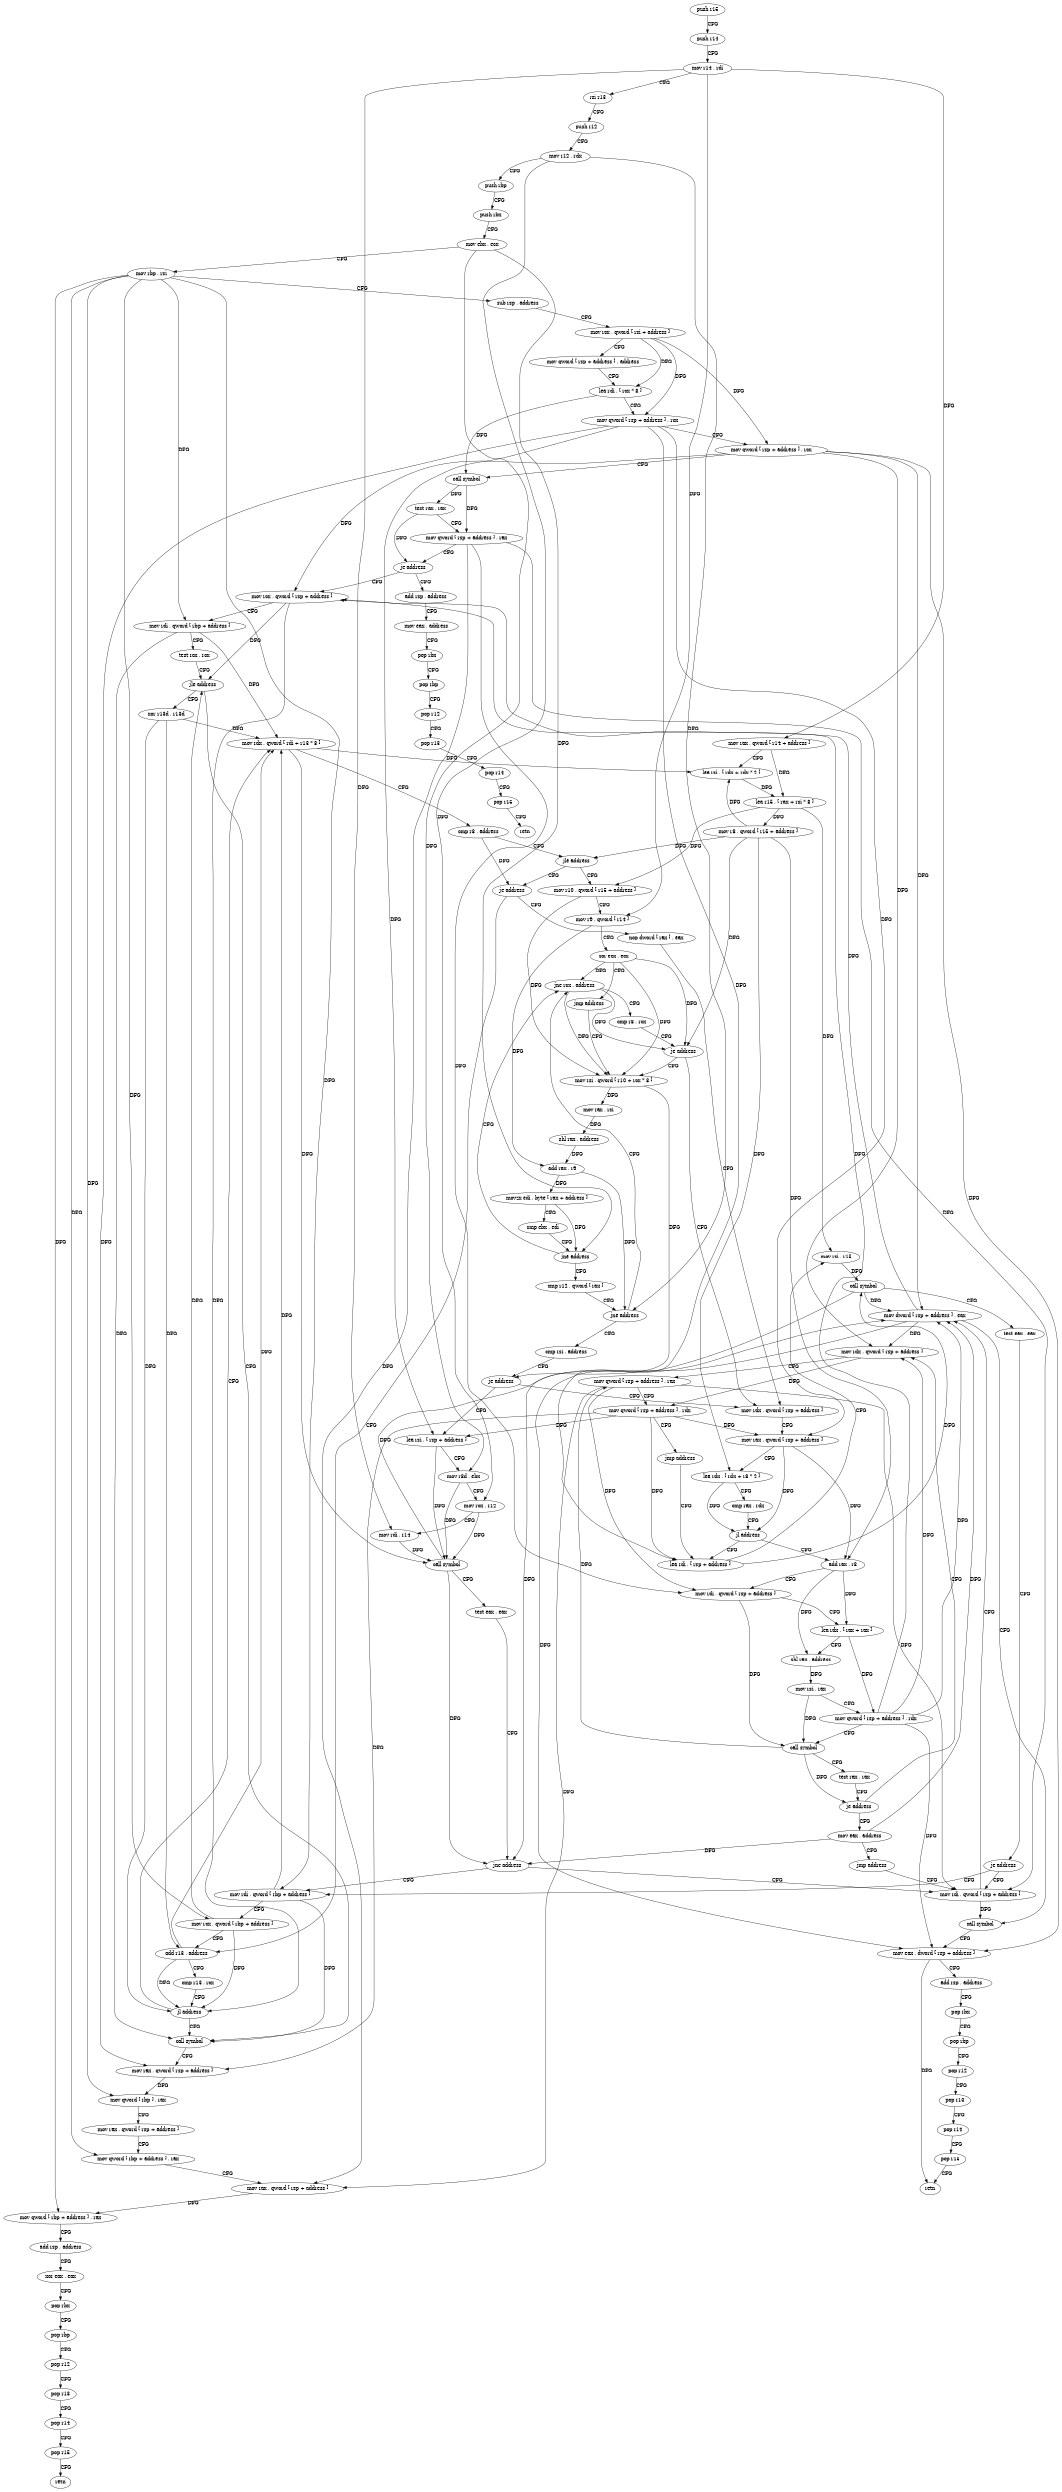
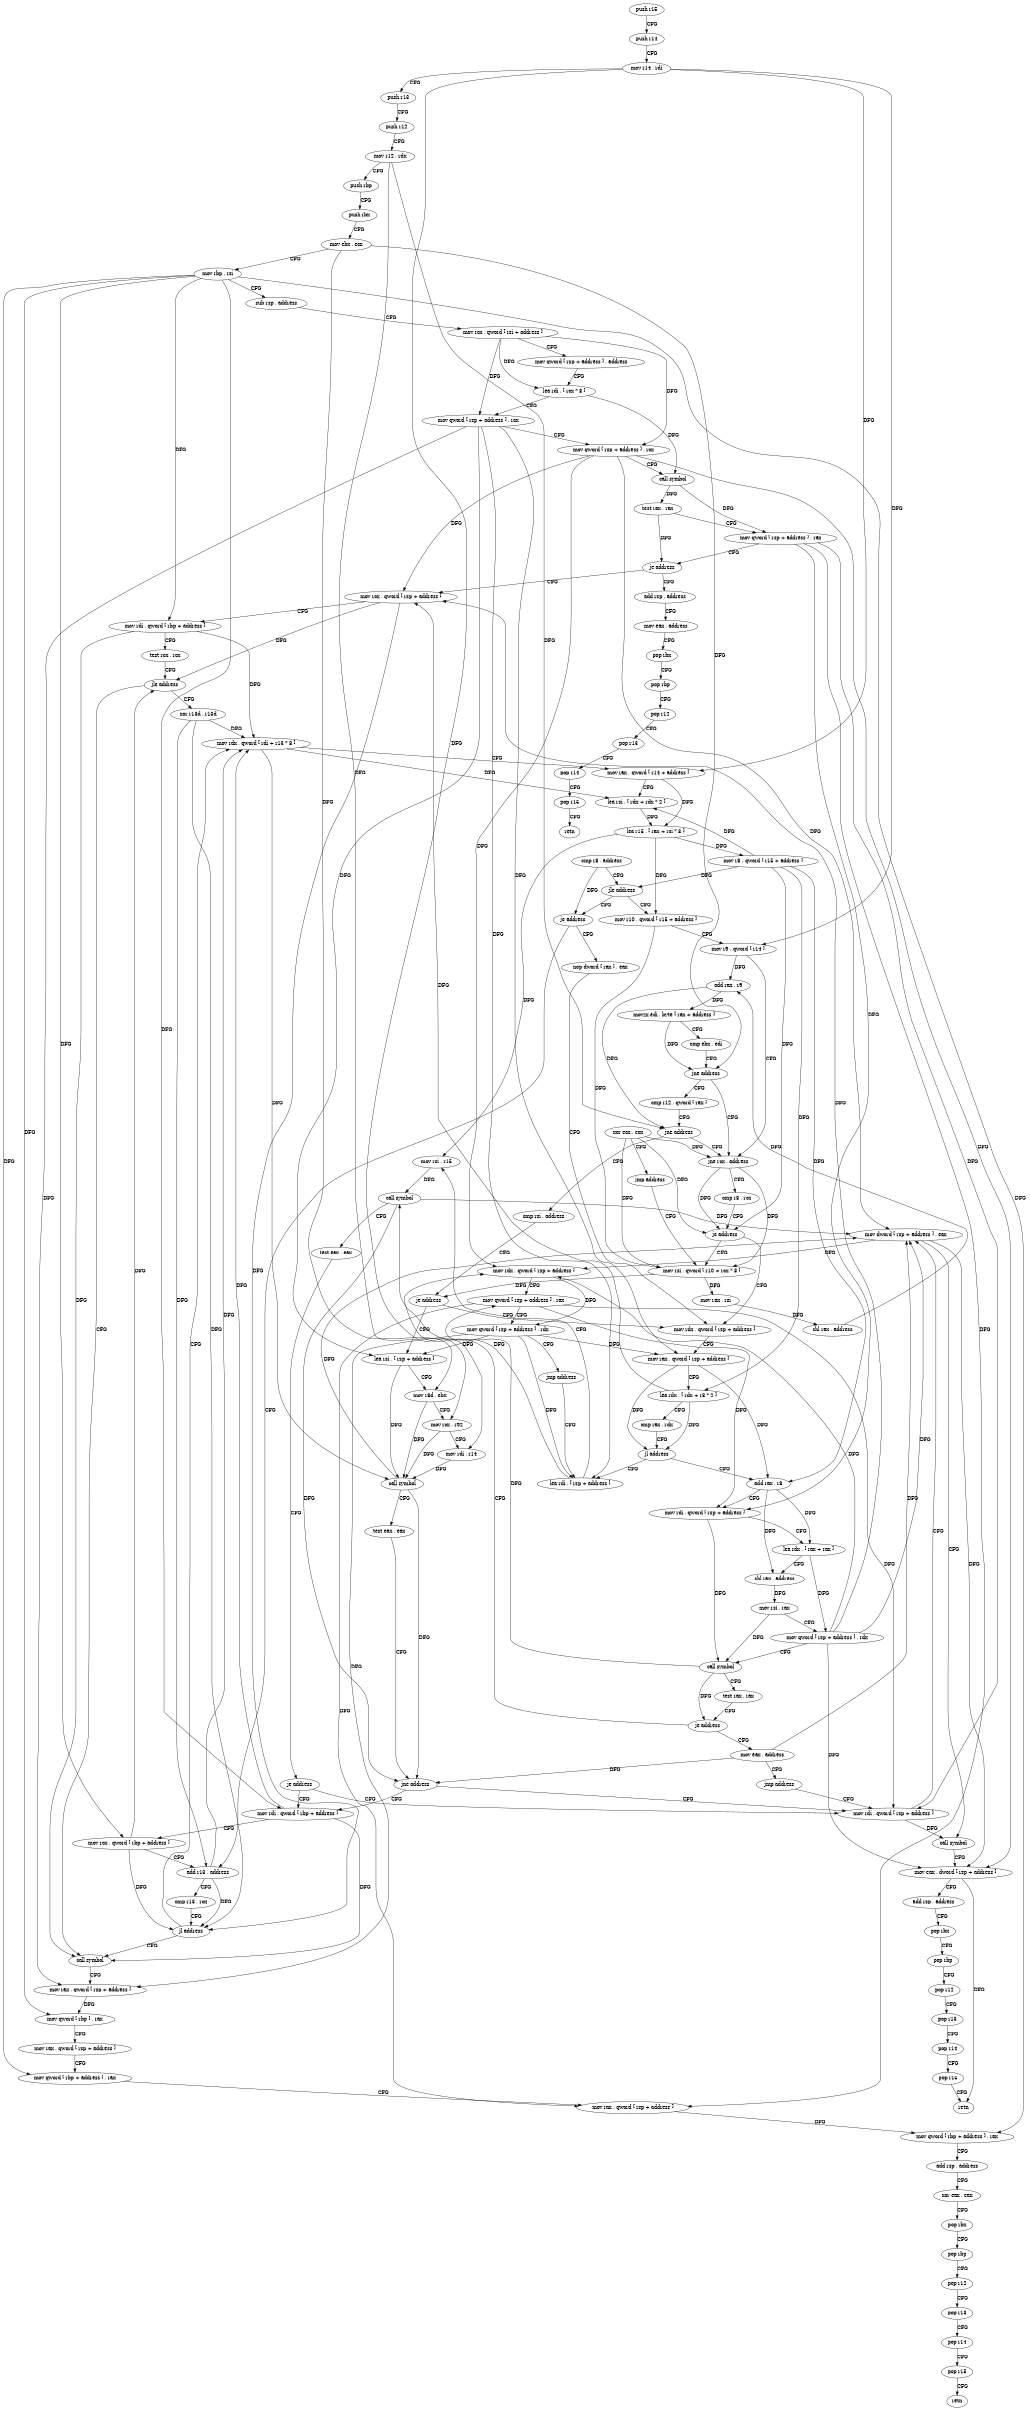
node "rsi r13": label "rsi r13" -> "push r13"
edge "mov dword [ rsp + address ] , eax" -> "mov rcx , qword [ rsp + address ]": now "lea rdx , [ rdx + r8 * 2 ]" -> "mov rcx , qword [ rsp + address ]"
edge "mov rdx , qword [ rdi + r13 * 8 ]" -> "cmp r8 , address": now "mov rdx , qword [ rdi + r13 * 8 ]" -> "mov rax , qword [ r14 + address ]"
edge "mov r9 , qword [ r14 ]" -> "xor ecx , ecx": now "mov r9 , qword [ r14 ]" -> "jne rcx , address"
node "mov rcx , r12": label "mov rcx , r12" -> "mov rcx , r92"
